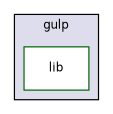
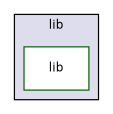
cluster "gulp": label "gulp" -> "lib"
